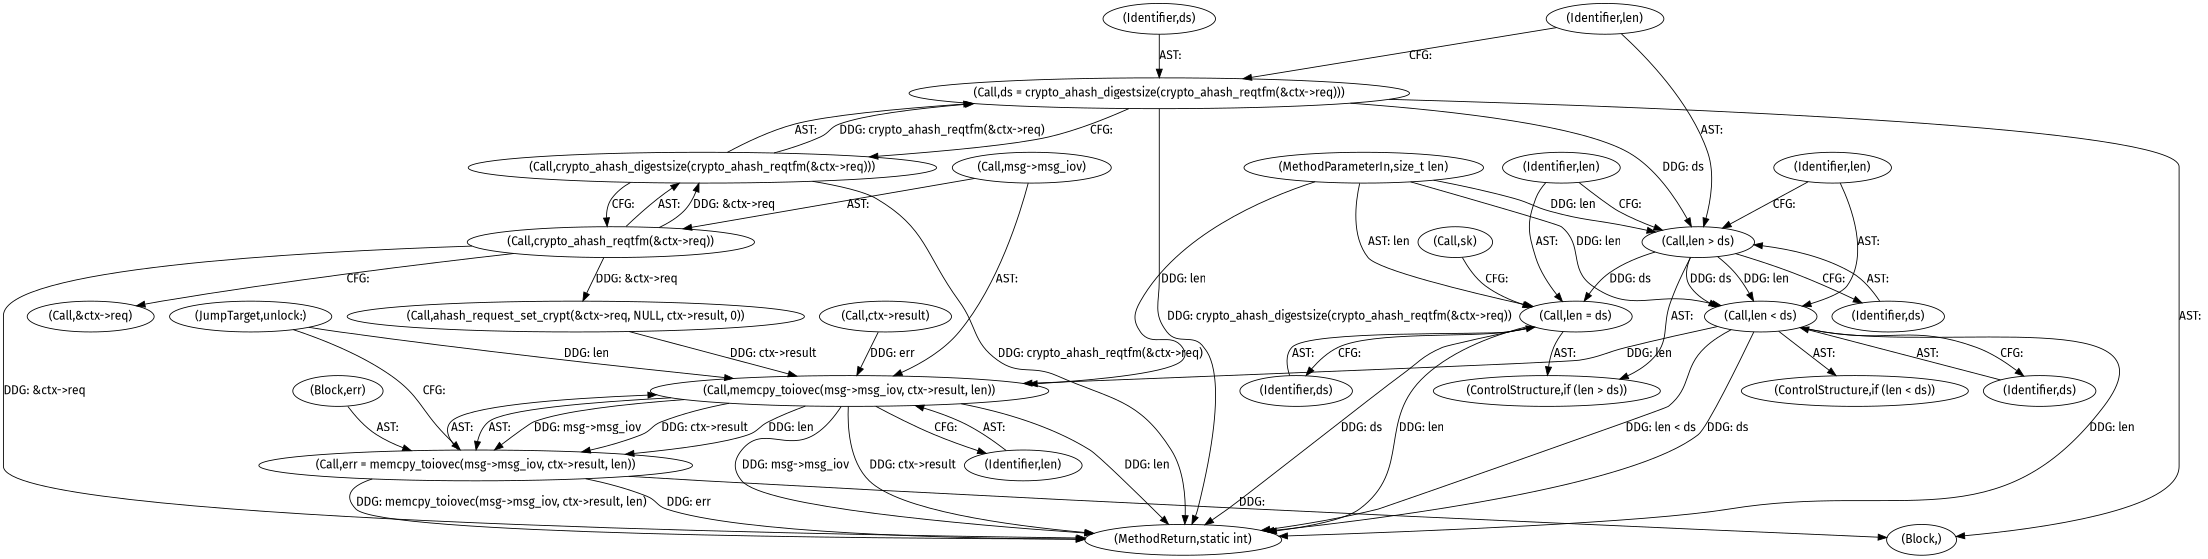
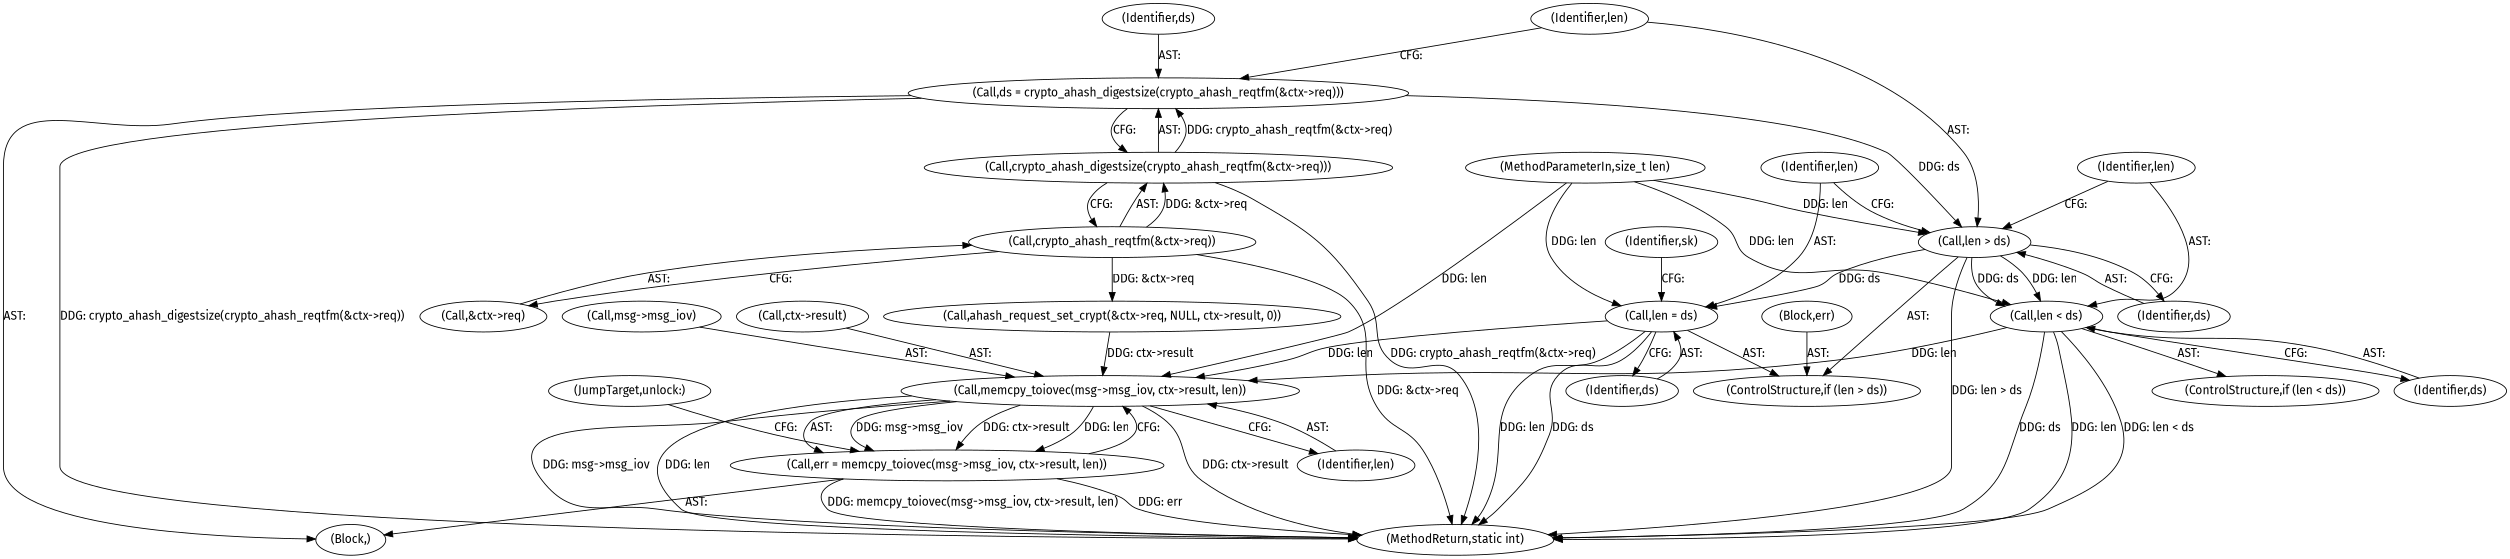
edge "(Call,msg->msg_iov)" -> "(Call,crypto_ahash_reqtfm(&ctx->req))": now "(Call,&ctx->req)" -> "(Call,crypto_ahash_reqtfm(&ctx->req))"
edge "(MethodParameterIn,size_t len)" -> "(Call,len = ds)": label "AST: len" -> "DDG: len"
node "(Call,sk)": label "(Call,sk)" -> "(Identifier,sk)"
edge "(JumpTarget,unlock:)" -> "(Call,memcpy_toiovec(msg->msg_iov, ctx->result, len))": now "(Call,len = ds)" -> "(Call,memcpy_toiovec(msg->msg_iov, ctx->result, len))"
edge "(Call,ctx->result)" -> "(Call,memcpy_toiovec(msg->msg_iov, ctx->result, len))": label "DDG: err" -> "AST: "
edge "(Call,err = memcpy_toiovec(msg->msg_iov, ctx->result, len))" -> "(Call,memcpy_toiovec(msg->msg_iov, ctx->result, len))": label "AST: " -> "CFG: "
edge "(Block,err)" -> "(Call,err = memcpy_toiovec(msg->msg_iov, ctx->result, len))": now "(Block,err)" -> "(ControlStructure,if (len > ds))"
edge "(Call,err = memcpy_toiovec(msg->msg_iov, ctx->result, len))" -> "(Block,)": label "DDG: " -> "AST: "
edge "(Call,len > ds)" -> "(MethodReturn,static int)": added, label "DDG: len > ds"
